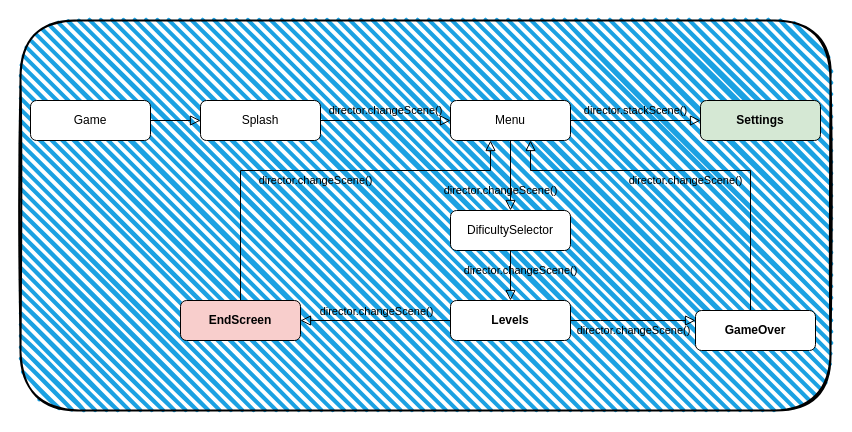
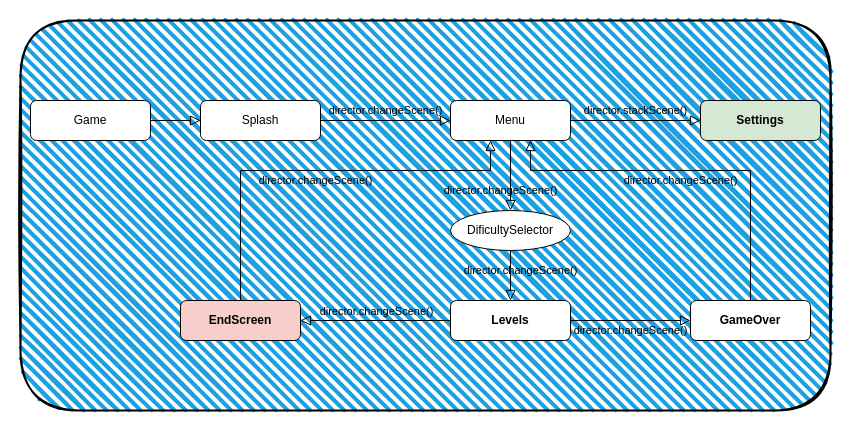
node "DificultySelector": shape rounded rectangle -> ellipse
node "GameOver": moved (756, 331) -> (751, 321)
